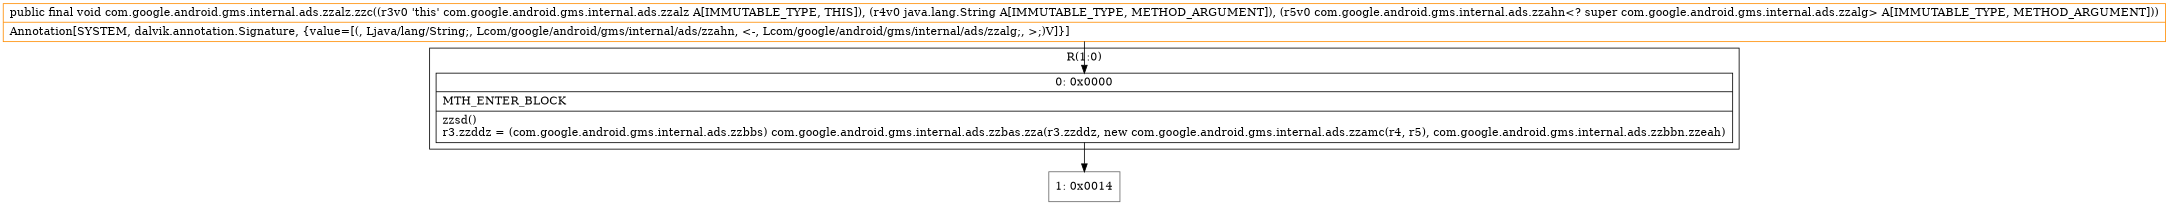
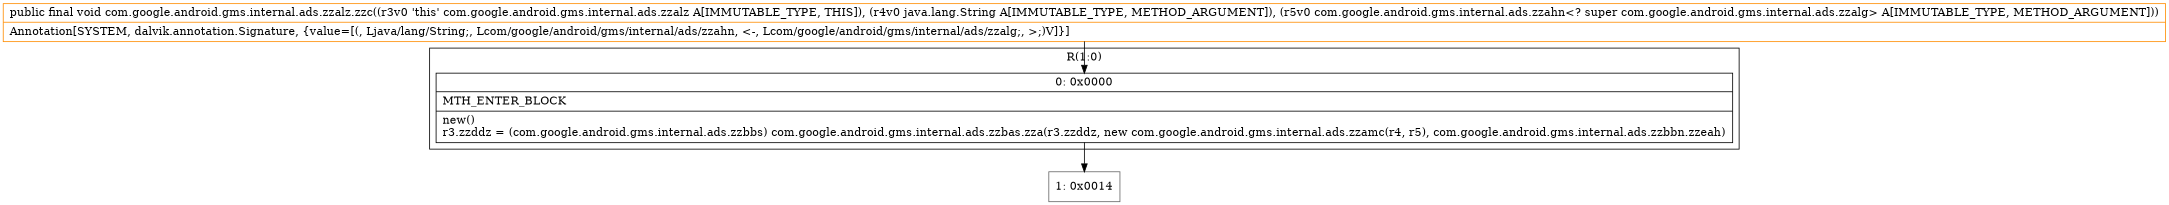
node "0: 0x0000": text "zzsd()" -> "new()"
